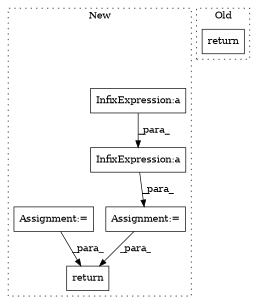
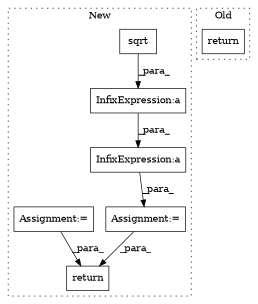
node "sqrt": added
